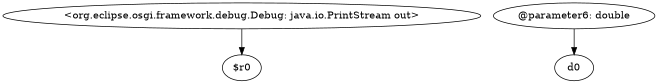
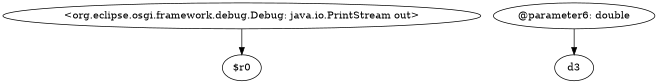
node "d0": label "d0" -> "d3"
